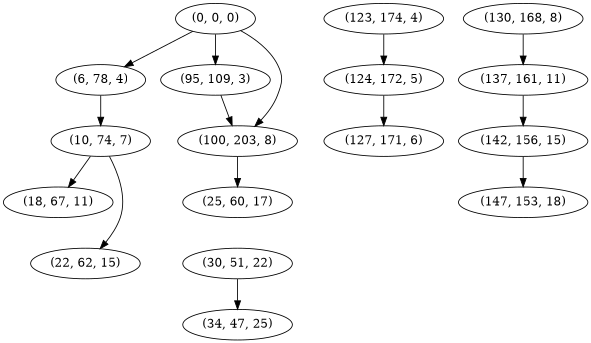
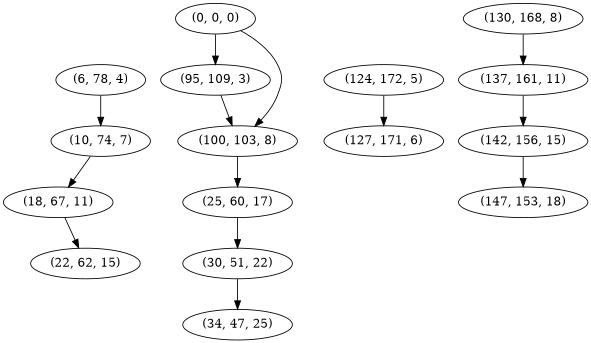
node "(123, 174, 4)": removed
edge "(0, 0, 0)" -> "(6, 78, 4)": removed
node "(100, 203, 8)": label "(100, 203, 8)" -> "(100, 103, 8)"
edge "(10, 74, 7)" -> "(22, 62, 15)": now "(18, 67, 11)" -> "(22, 62, 15)"
edge "(25, 60, 17)" -> "(30, 51, 22)": added
